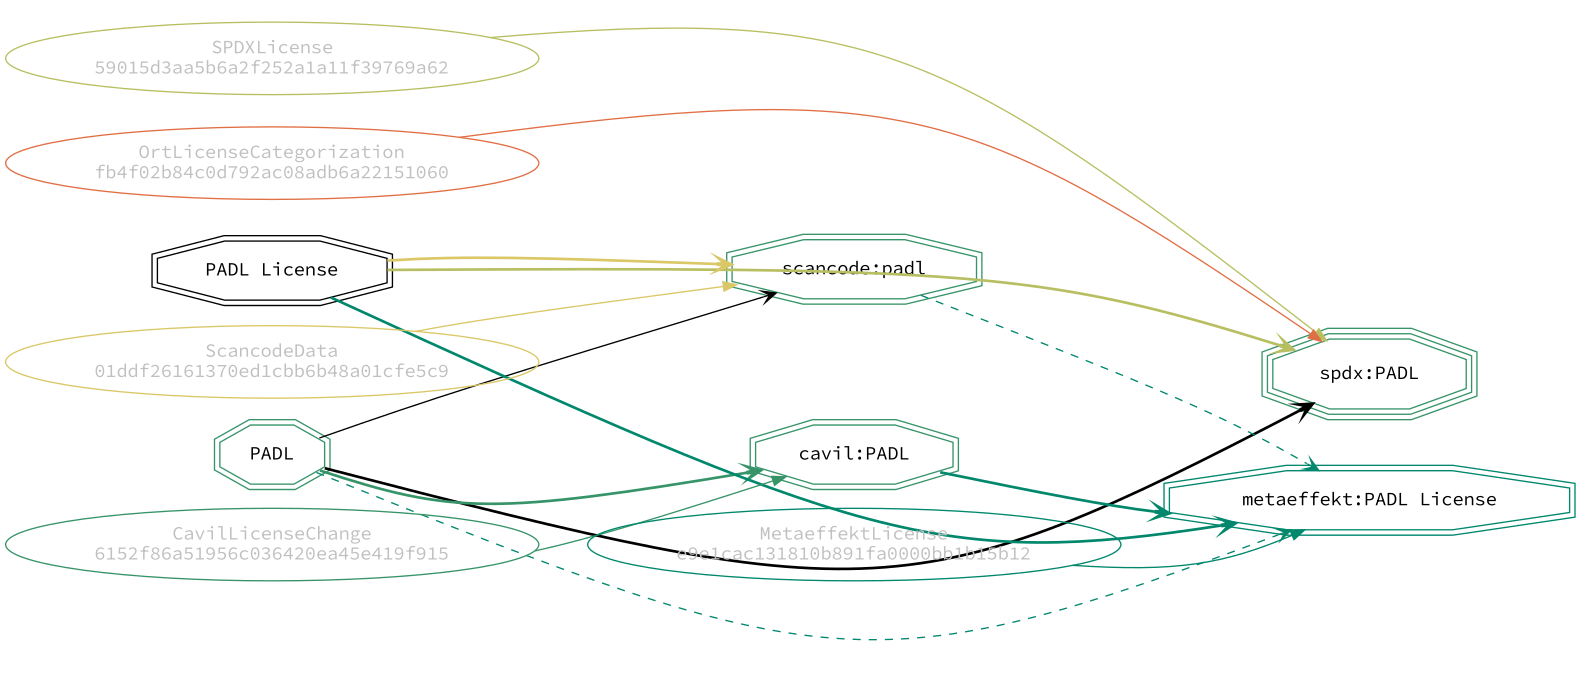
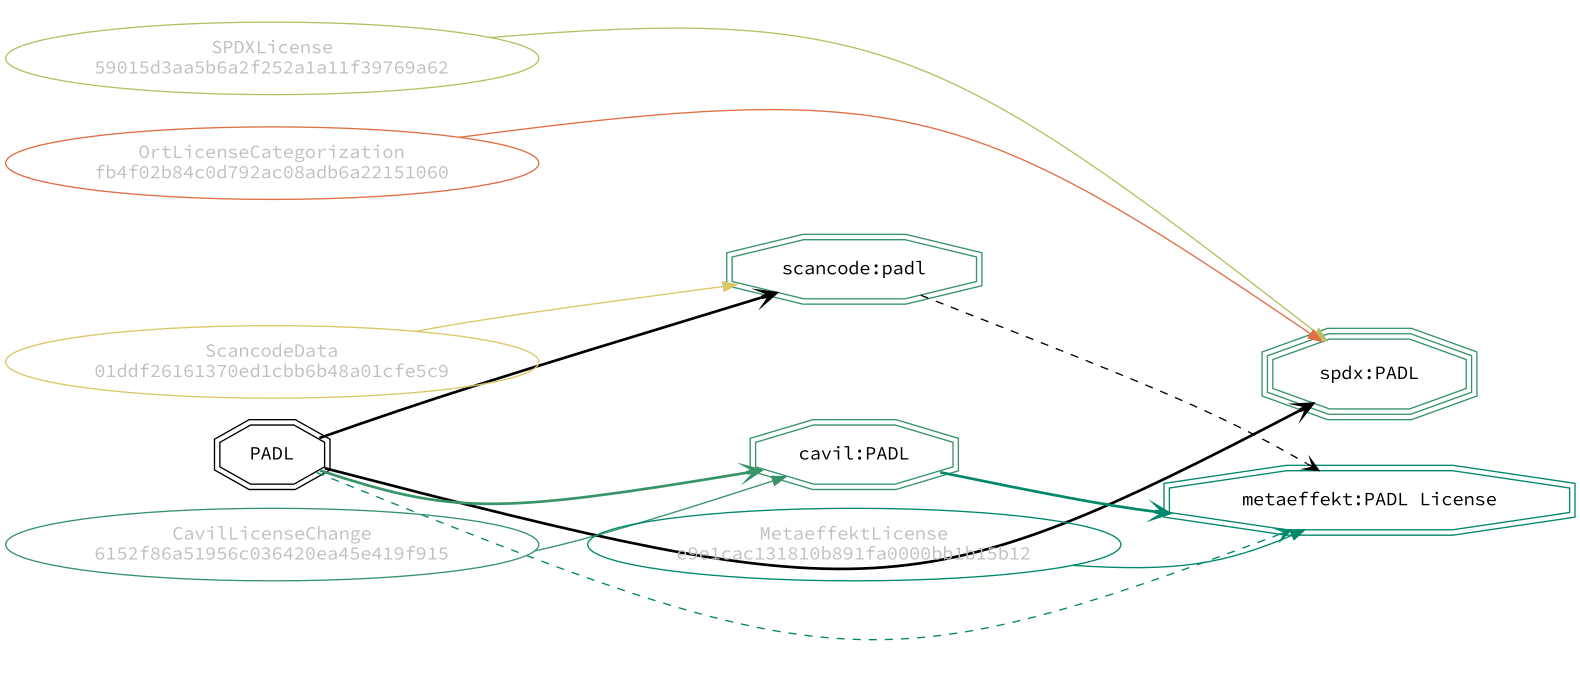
node "PADL License": removed
edge "PADL" -> "scancode:padl": style solid -> bold
edge "scancode:padl" -> "metaeffekt:PADL License": color #00876c -> black
node "PADL": color #379469 -> black
